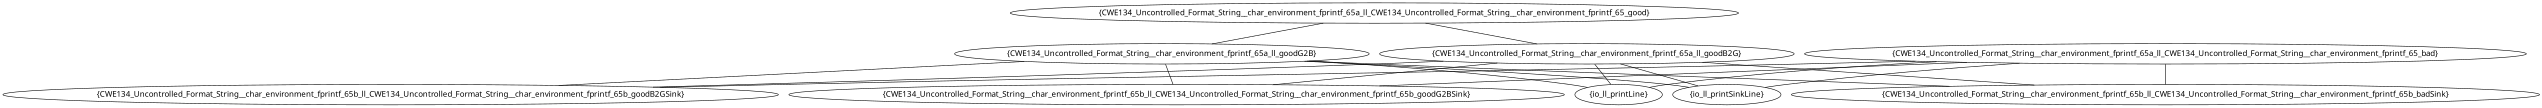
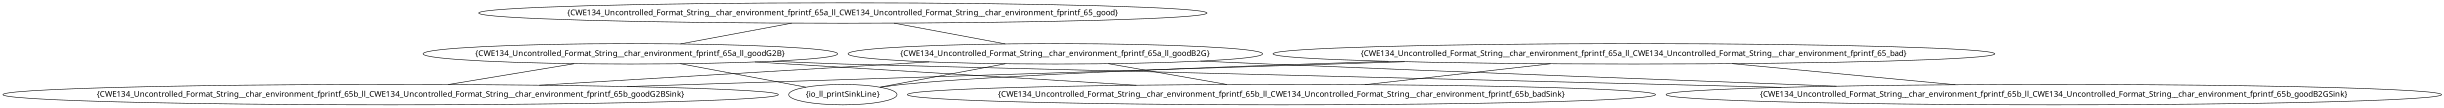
node "{io_ll_printLine}": removed
